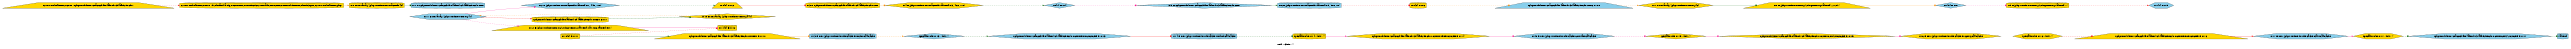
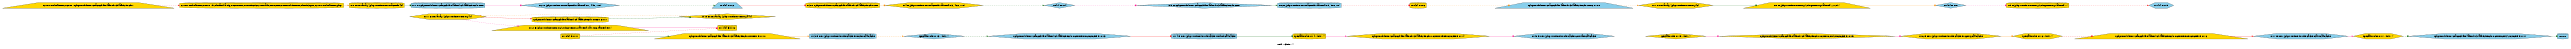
node "$r0[0] = $r2": fillcolor gold -> skyblue
edge "$r11 = newarray (jphp.runtime.Memory)[1]" -> "$r2 = jphp.runtime.env.TraceInfo.valueOf($r1, 44L, 11L)": now "$r1 = $php_module_m7c8a6c6f7f984af88d7cb4afb929e6d0.$FN" -> "$r2 = jphp.runtime.env.TraceInfo.valueOf($r1, 44L, 11L)"
node "$r11 = newarray (jphp.runtime.Memory)[1]": fillcolor skyblue -> gold
edge "$php_module_m7c8a6c6f7f984af88d7cb4afb929e6d0.$AMEM = $r10" -> "$r13 = new jphp.runtime.invoke.cache.FunctionCallCache": arrowhead box -> normal
edge "$r14 = new jphp.runtime.invoke.cache.MethodCallCache" -> "specialinvoke $r14.<init>()": style dashed -> solid
edge "$r15 = new jphp.runtime.invoke.cache.ConstantCallCache" -> "specialinvoke $r15.<init>()": removed
edge "$r16 = new jphp.runtime.invoke.cache.PropertyCallCache" -> "specialinvoke $r16.<init>()": added
node "valueOf": label "valueOf" -> "return"
